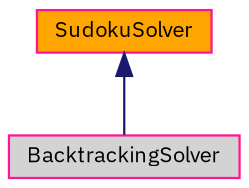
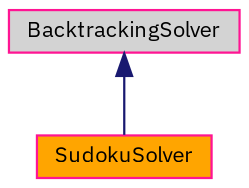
edge "BacktrackingSolver" -> "SudokuSolver": reversed
